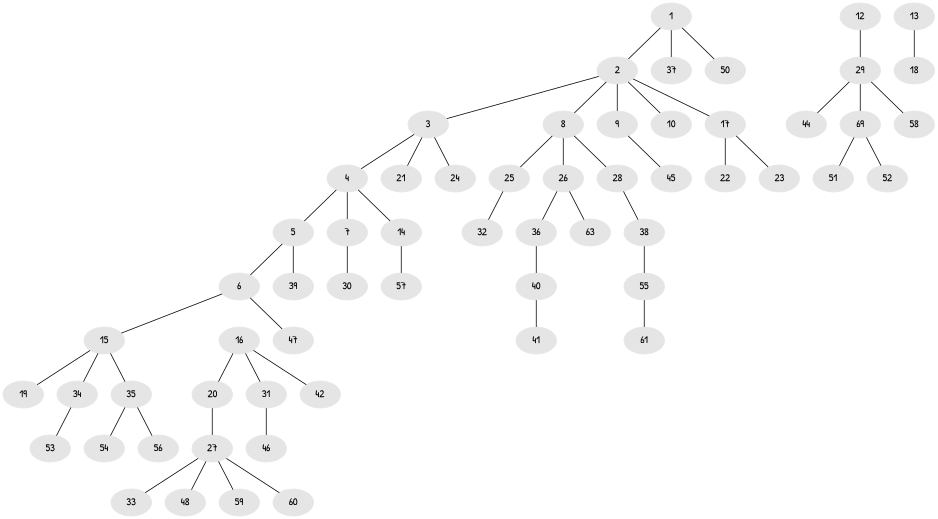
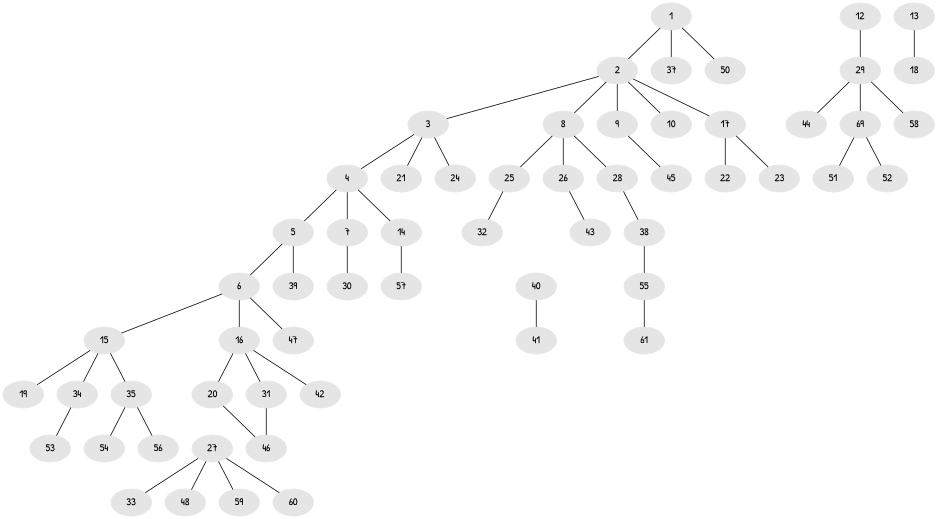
node "36": removed
node "63": label "63" -> "43"
edge "6" -- "16": added
edge "20" -- "27": now "20" -- "46"
